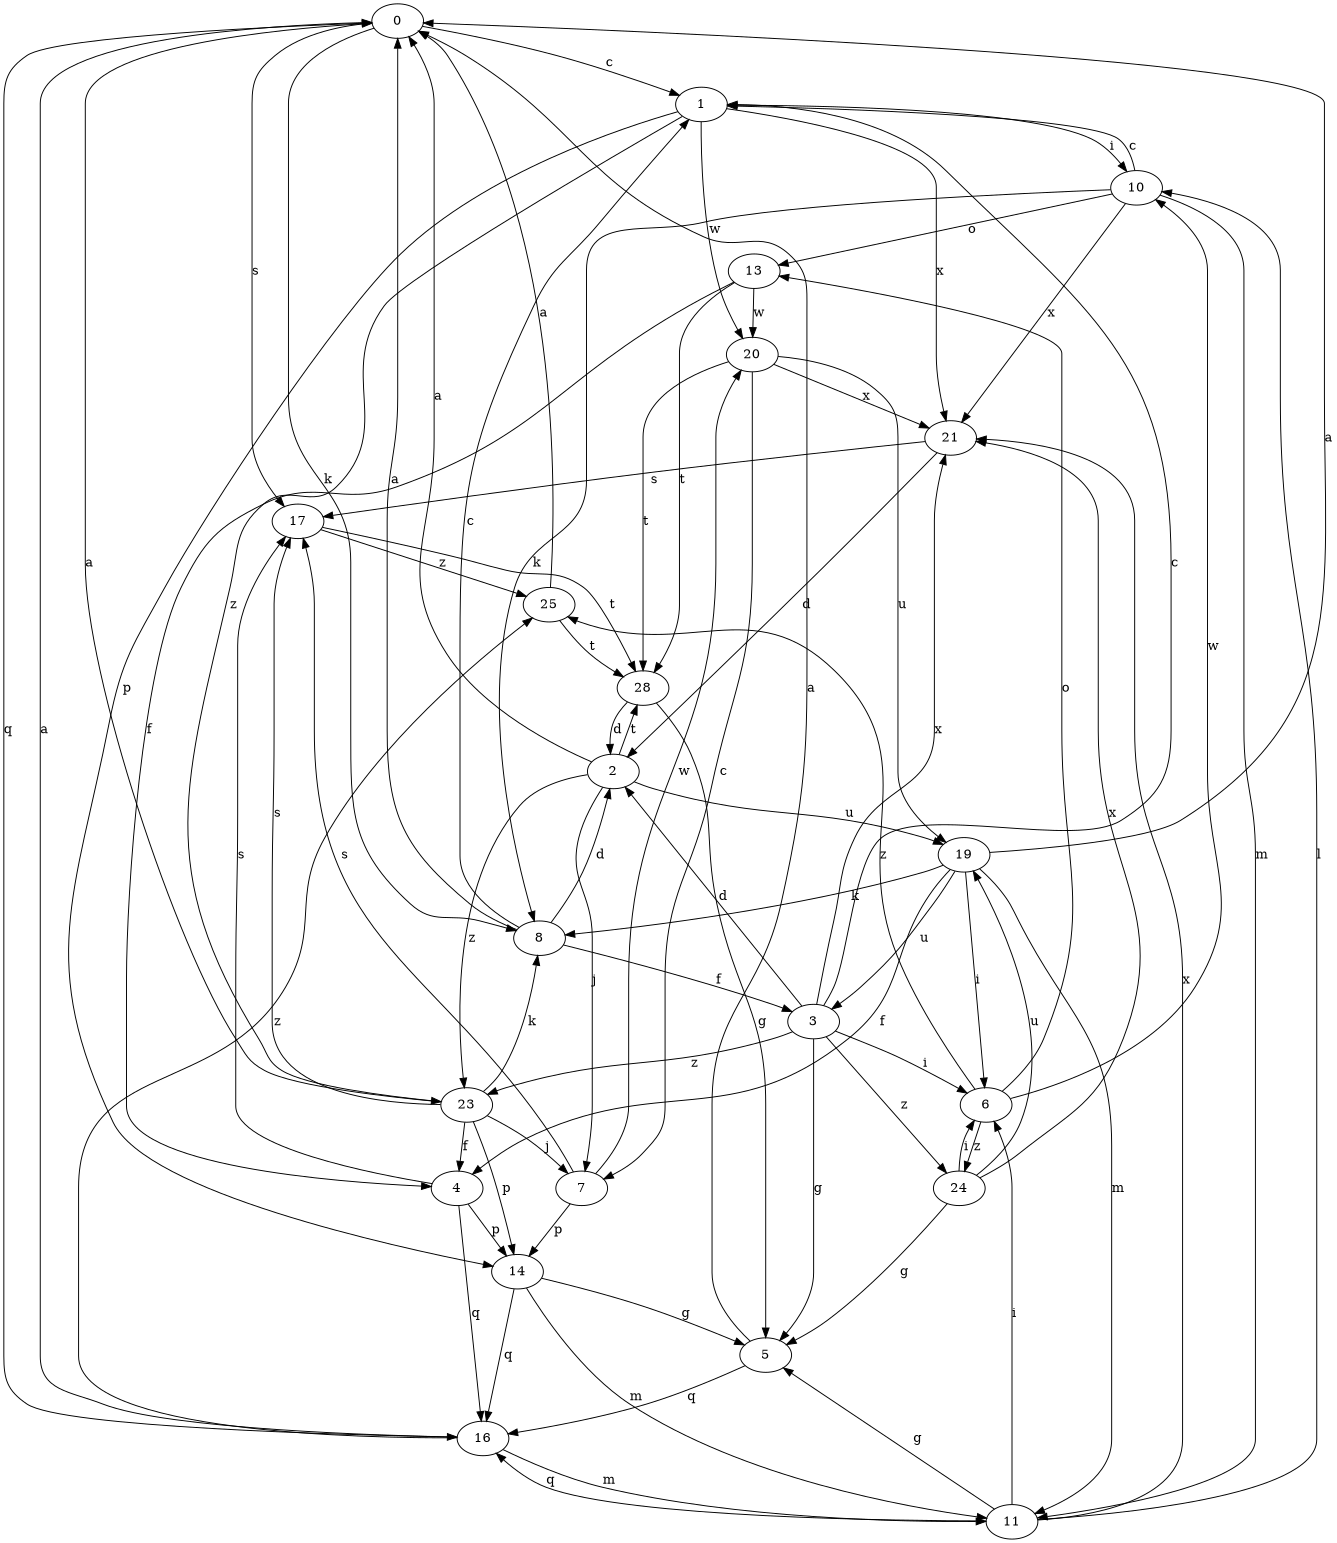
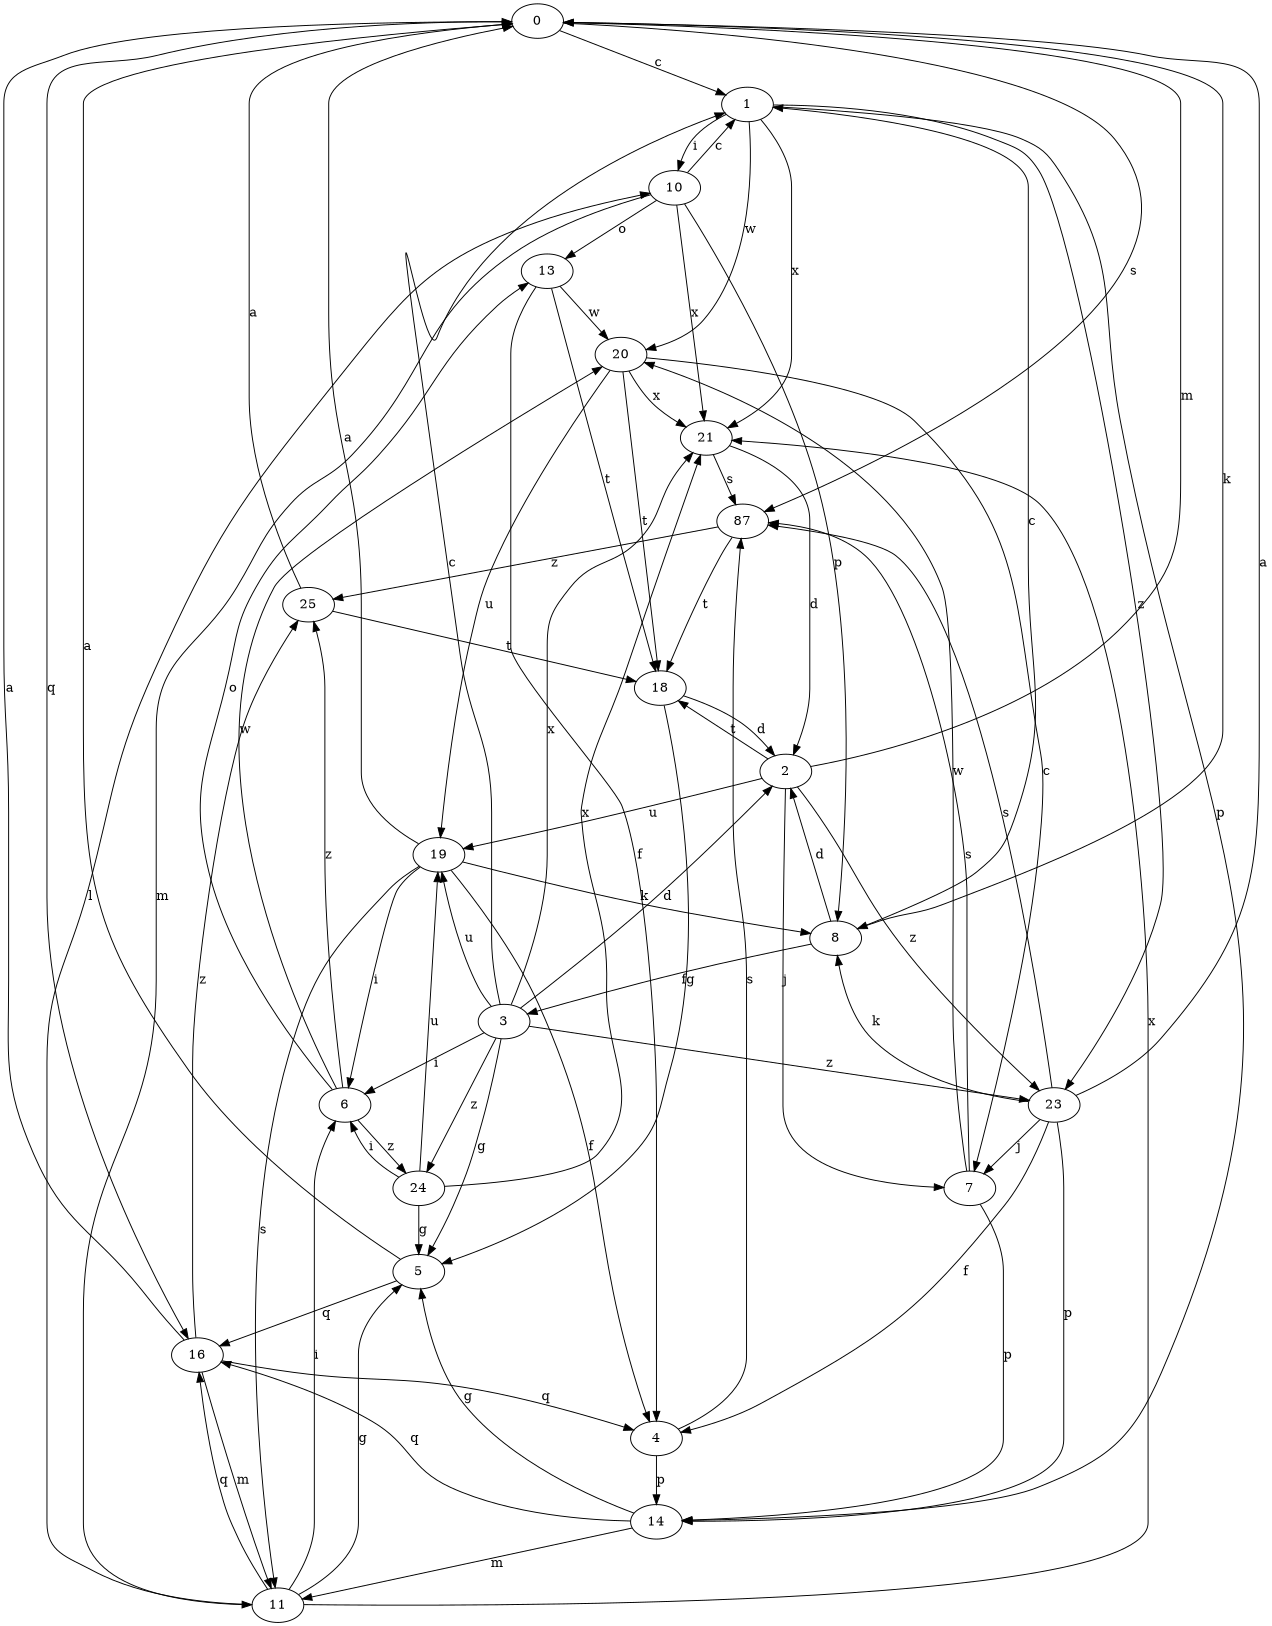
edge "2" -> "0": label "a" -> "m"
edge "8" -> "0": removed, label "a"
node "17": label "17" -> "87"
edge "10" -> "8": label "k" -> "p"
node "28": label "28" -> "18"
edge "6" -> "10": now "6" -> "20"
edge "19" -> "3": reversed
edge "19" -> "11": label "m" -> "s"
edge "4" -> "16": reversed
